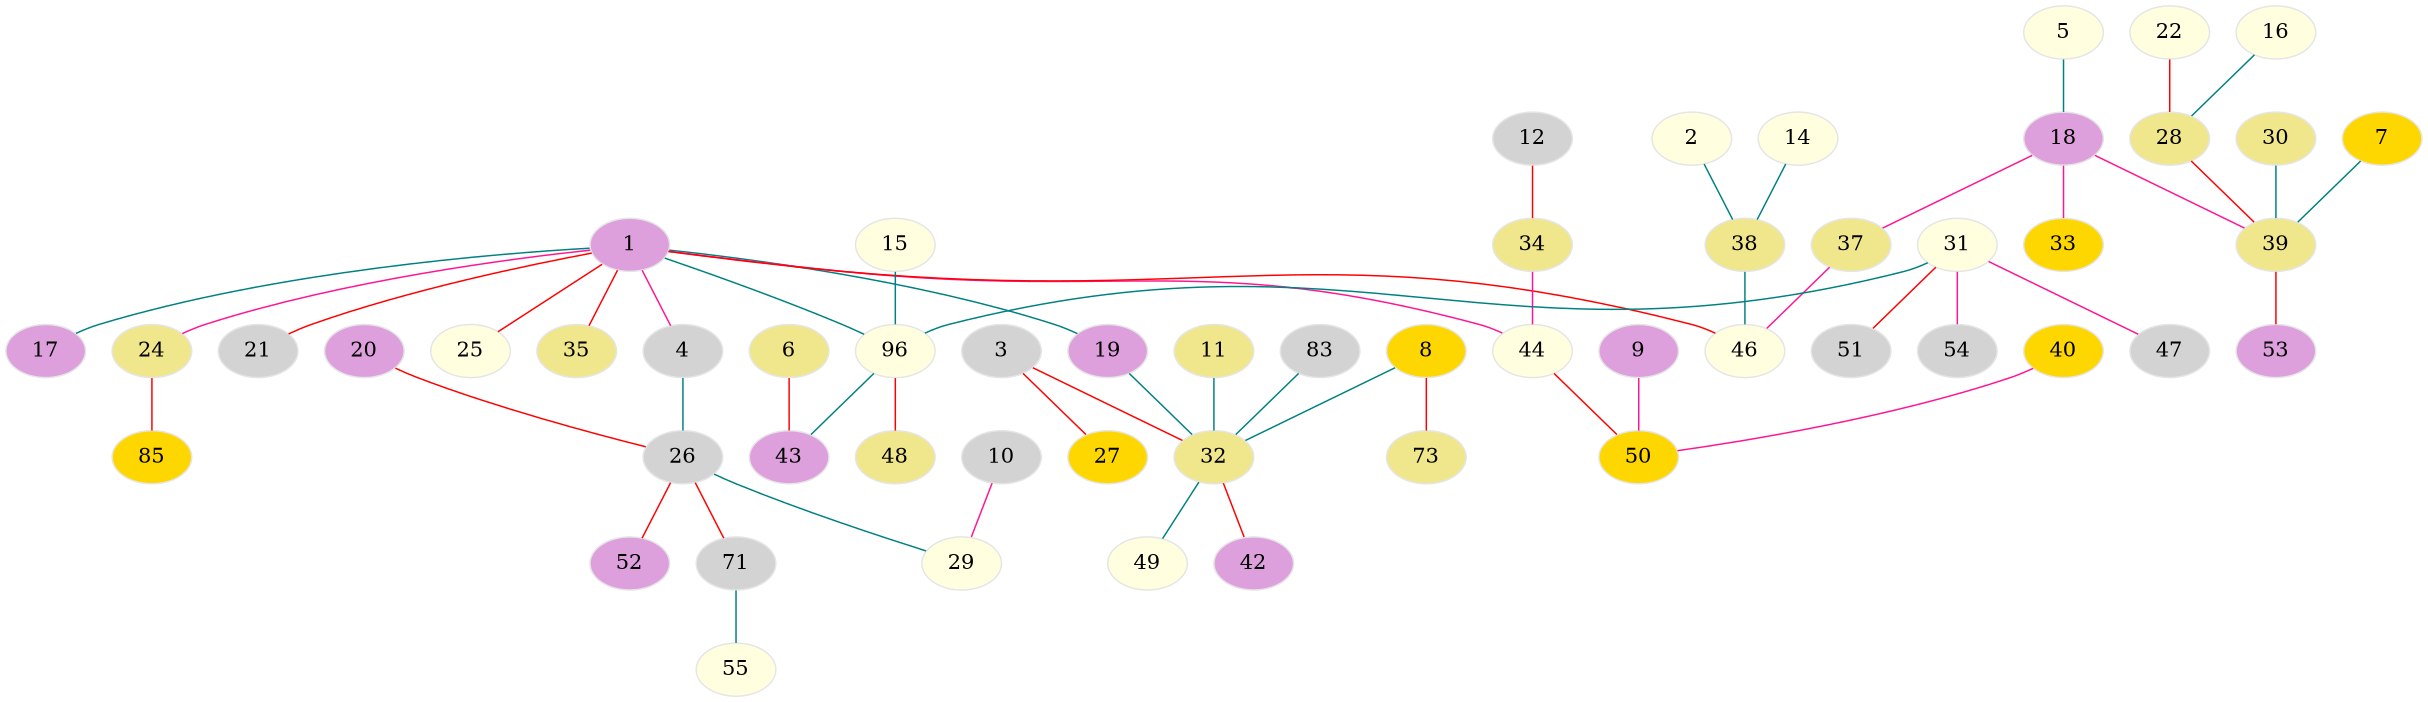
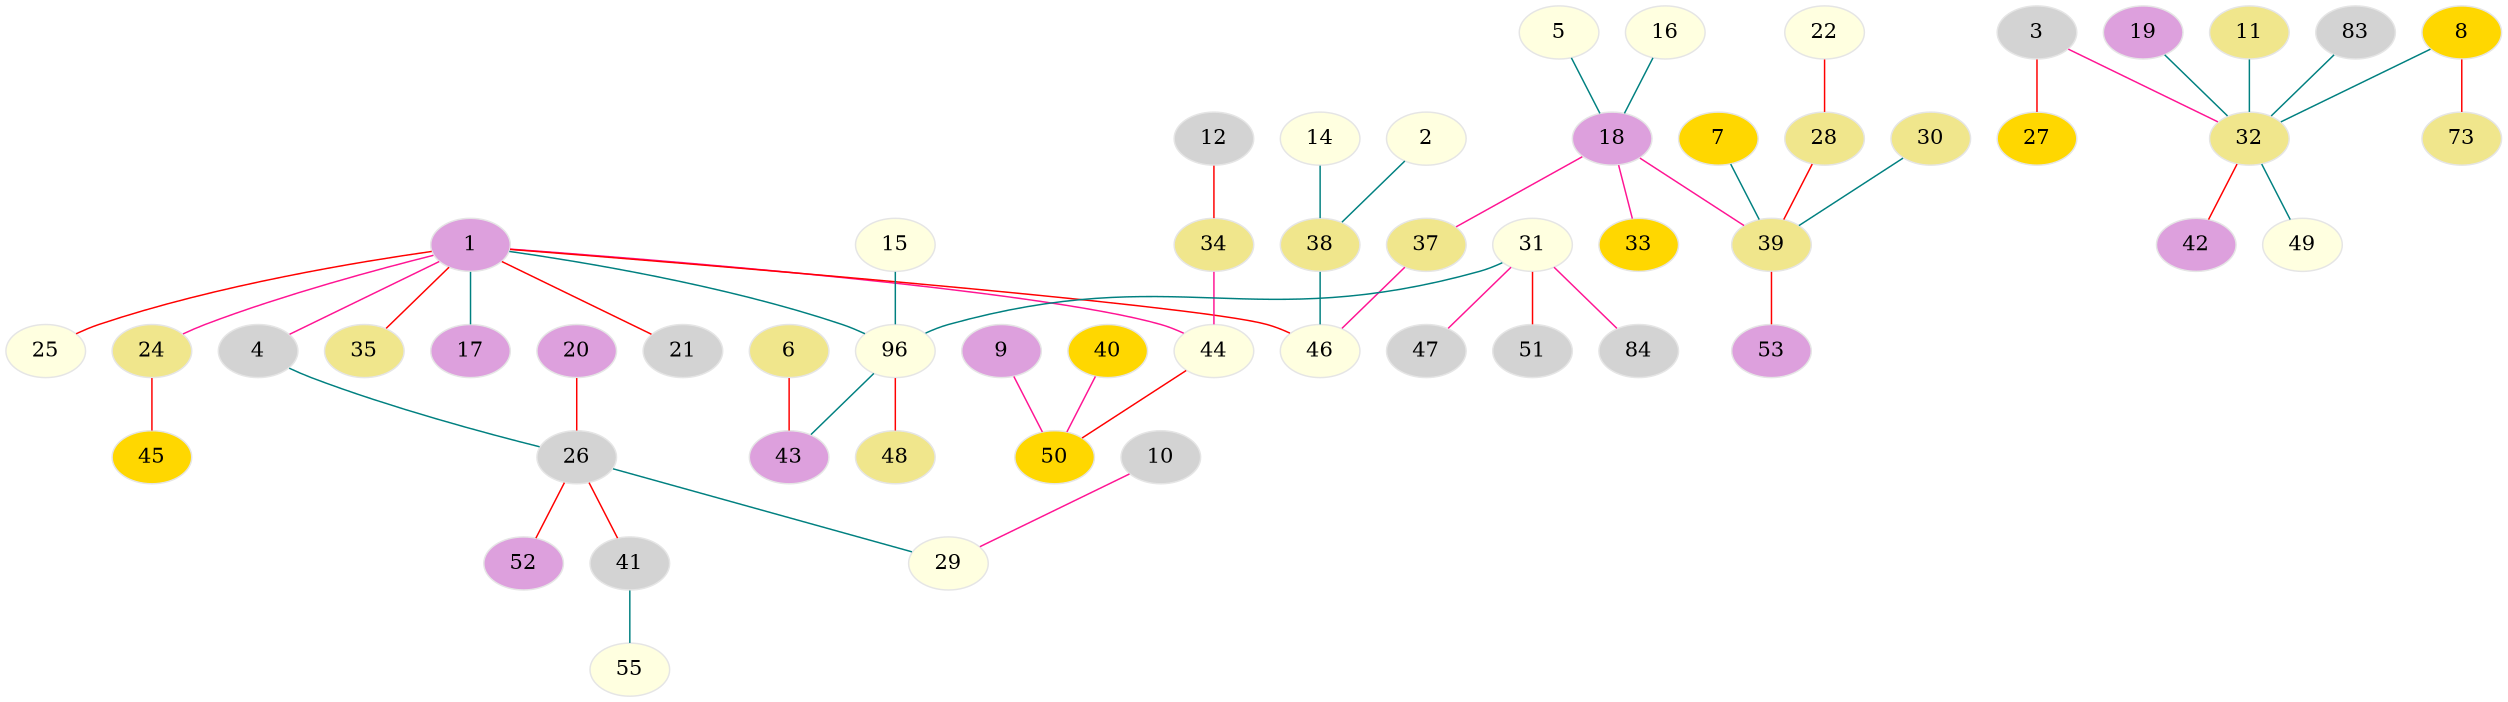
edge "16" -- "28": now "16" -- "18"
edge "1" -- "19": removed
node "54": label "54" -> "84"
edge "3" -- "32": color red -> deeppink
node "85": label "85" -> "45"
node "71": label "71" -> "41"
